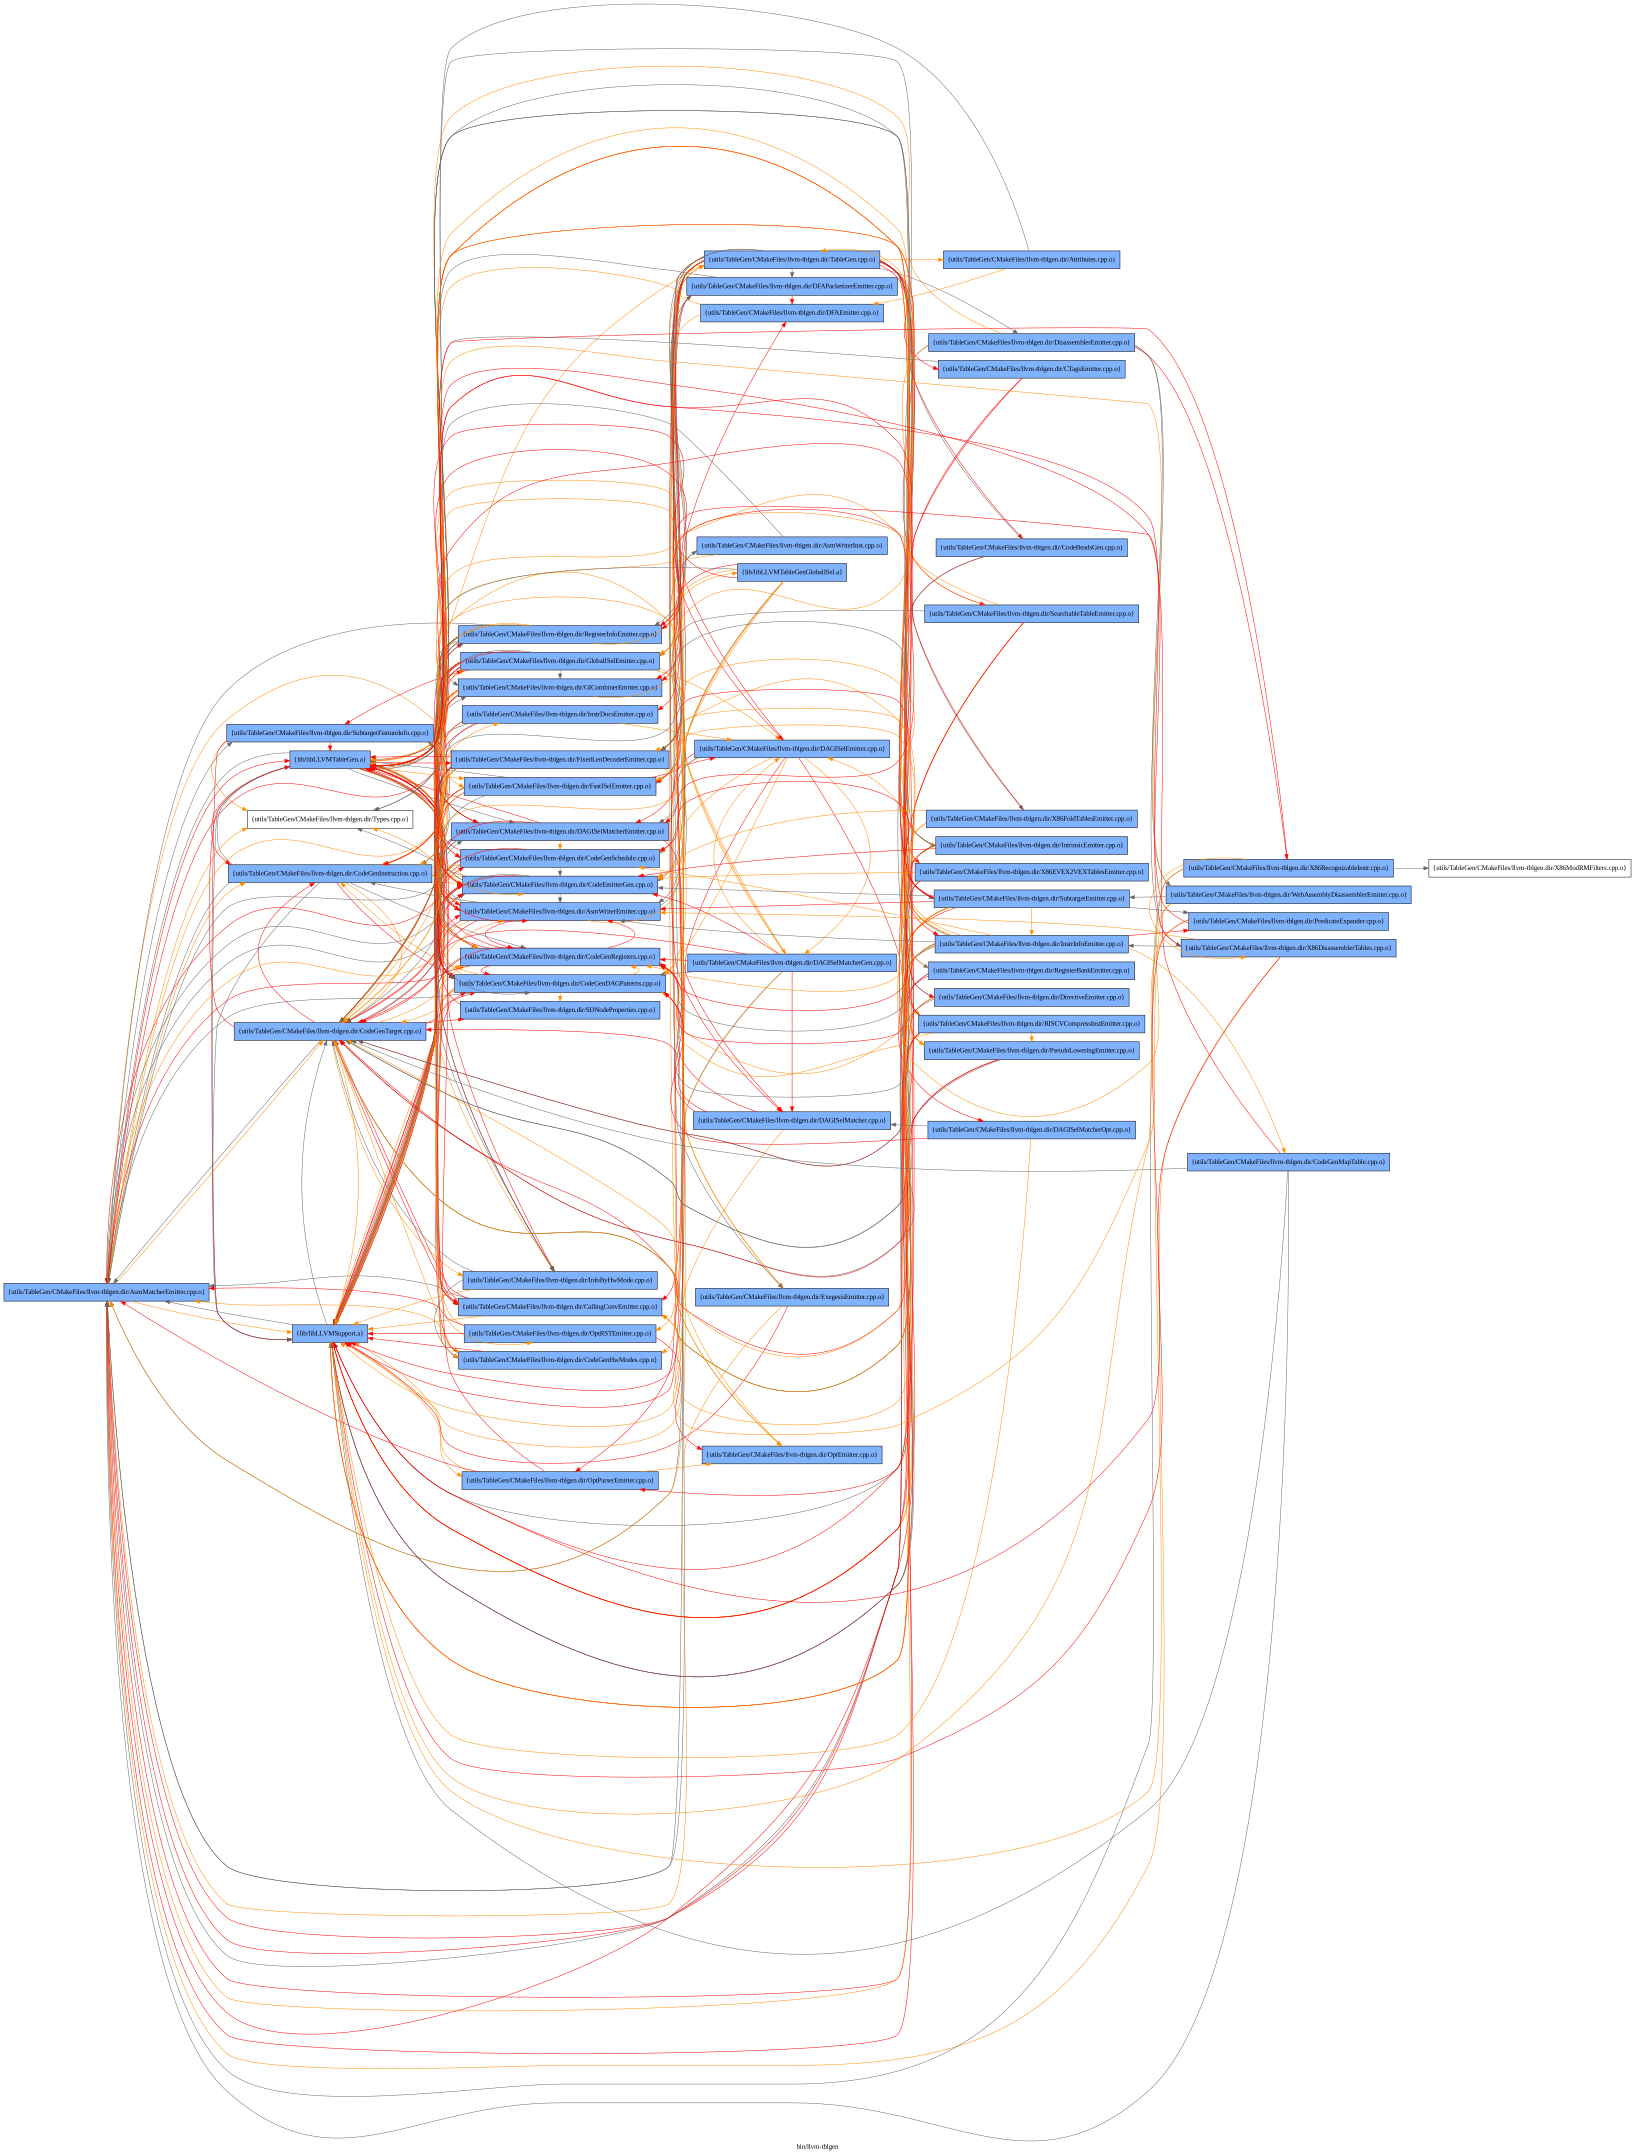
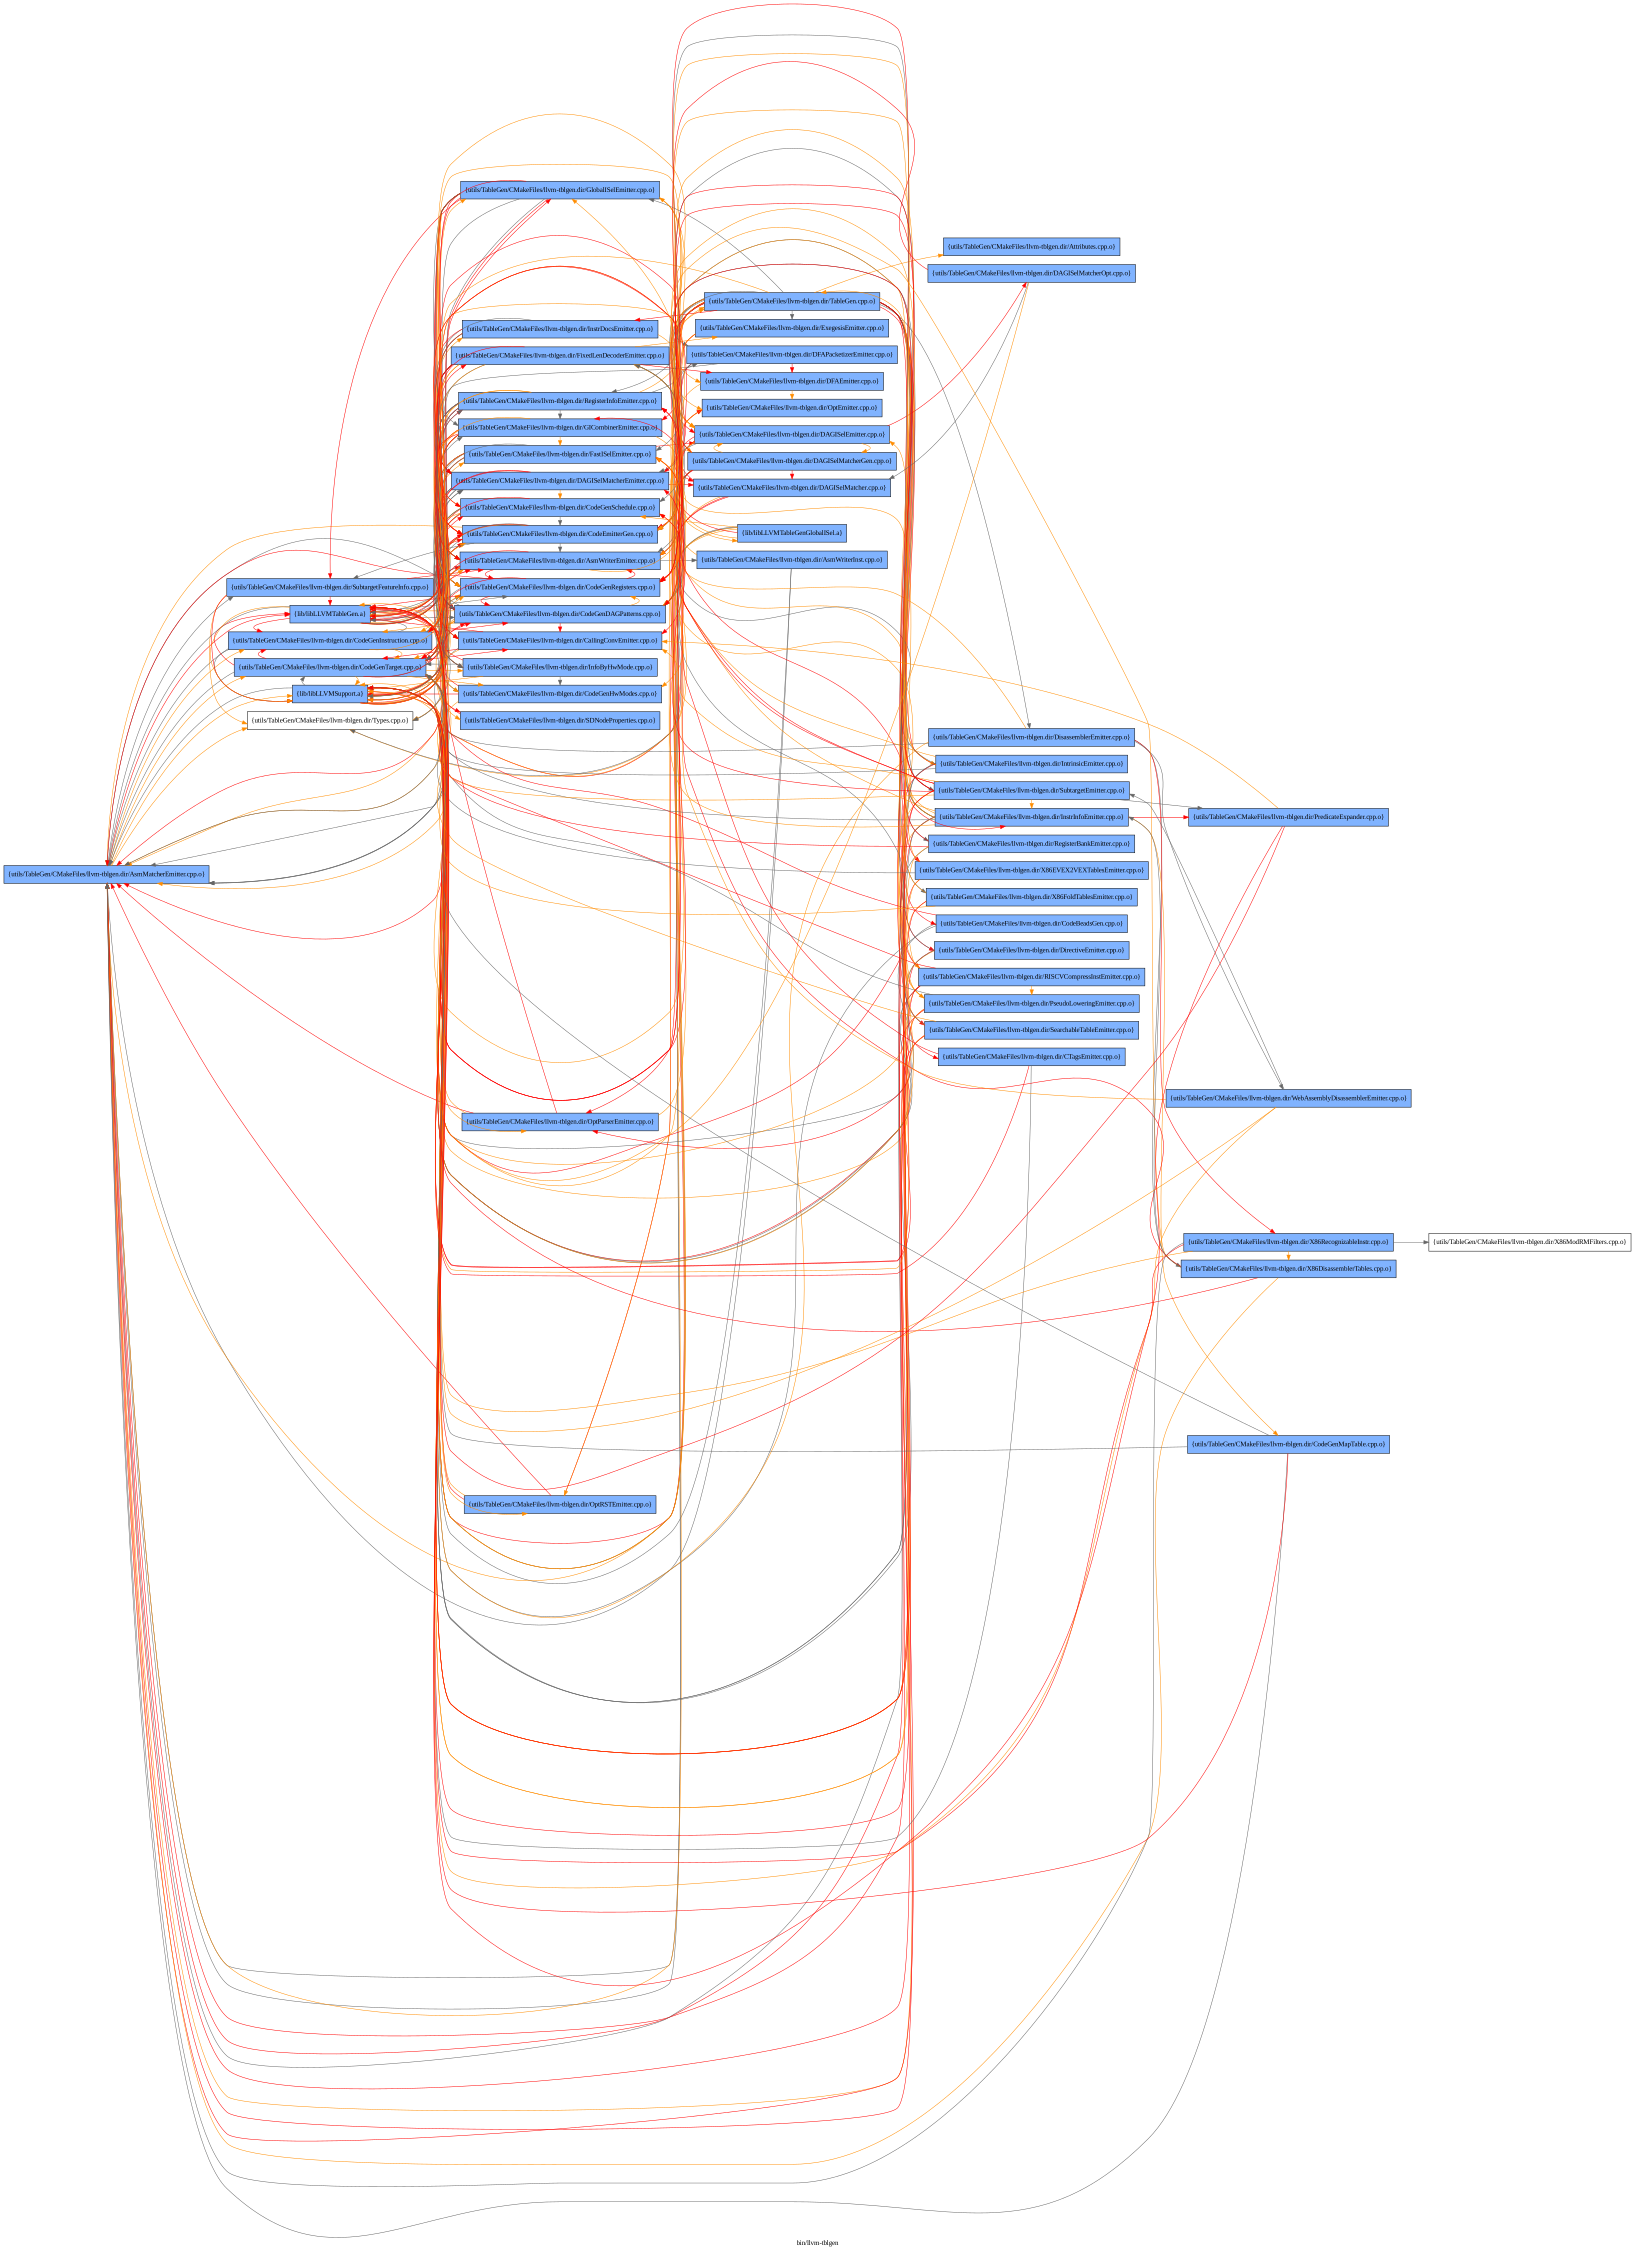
edge "{utils/TableGen/CMakeFiles/llvm-tblgen.dir/Attributes.cpp.o}" -> "{lib/libLLVMTableGen.a}": removed
edge "{utils/TableGen/CMakeFiles/llvm-tblgen.dir/Attributes.cpp.o}" -> "{utils/TableGen/CMakeFiles/llvm-tblgen.dir/DFAEmitter.cpp.o}": now "{utils/TableGen/CMakeFiles/llvm-tblgen.dir/TableGen.cpp.o}" -> "{utils/TableGen/CMakeFiles/llvm-tblgen.dir/DFAEmitter.cpp.o}"
edge "{lib/libLLVMTableGenGlobalISel.a}" -> "{lib/libLLVMTableGen.a}": removed
edge "{utils/TableGen/CMakeFiles/llvm-tblgen.dir/OptEmitter.cpp.o}" -> "{lib/libLLVMTableGen.a}": now "{utils/TableGen/CMakeFiles/llvm-tblgen.dir/OptEmitter.cpp.o}" -> "{utils/TableGen/CMakeFiles/llvm-tblgen.dir/Types.cpp.o}"
edge "{utils/TableGen/CMakeFiles/llvm-tblgen.dir/TableGen.cpp.o}" -> "{lib/libLLVMSupport.a}": added
edge "{lib/libLLVMTableGen.a}" -> "{lib/libLLVMSupport.a}": color gray40 -> darkorange
